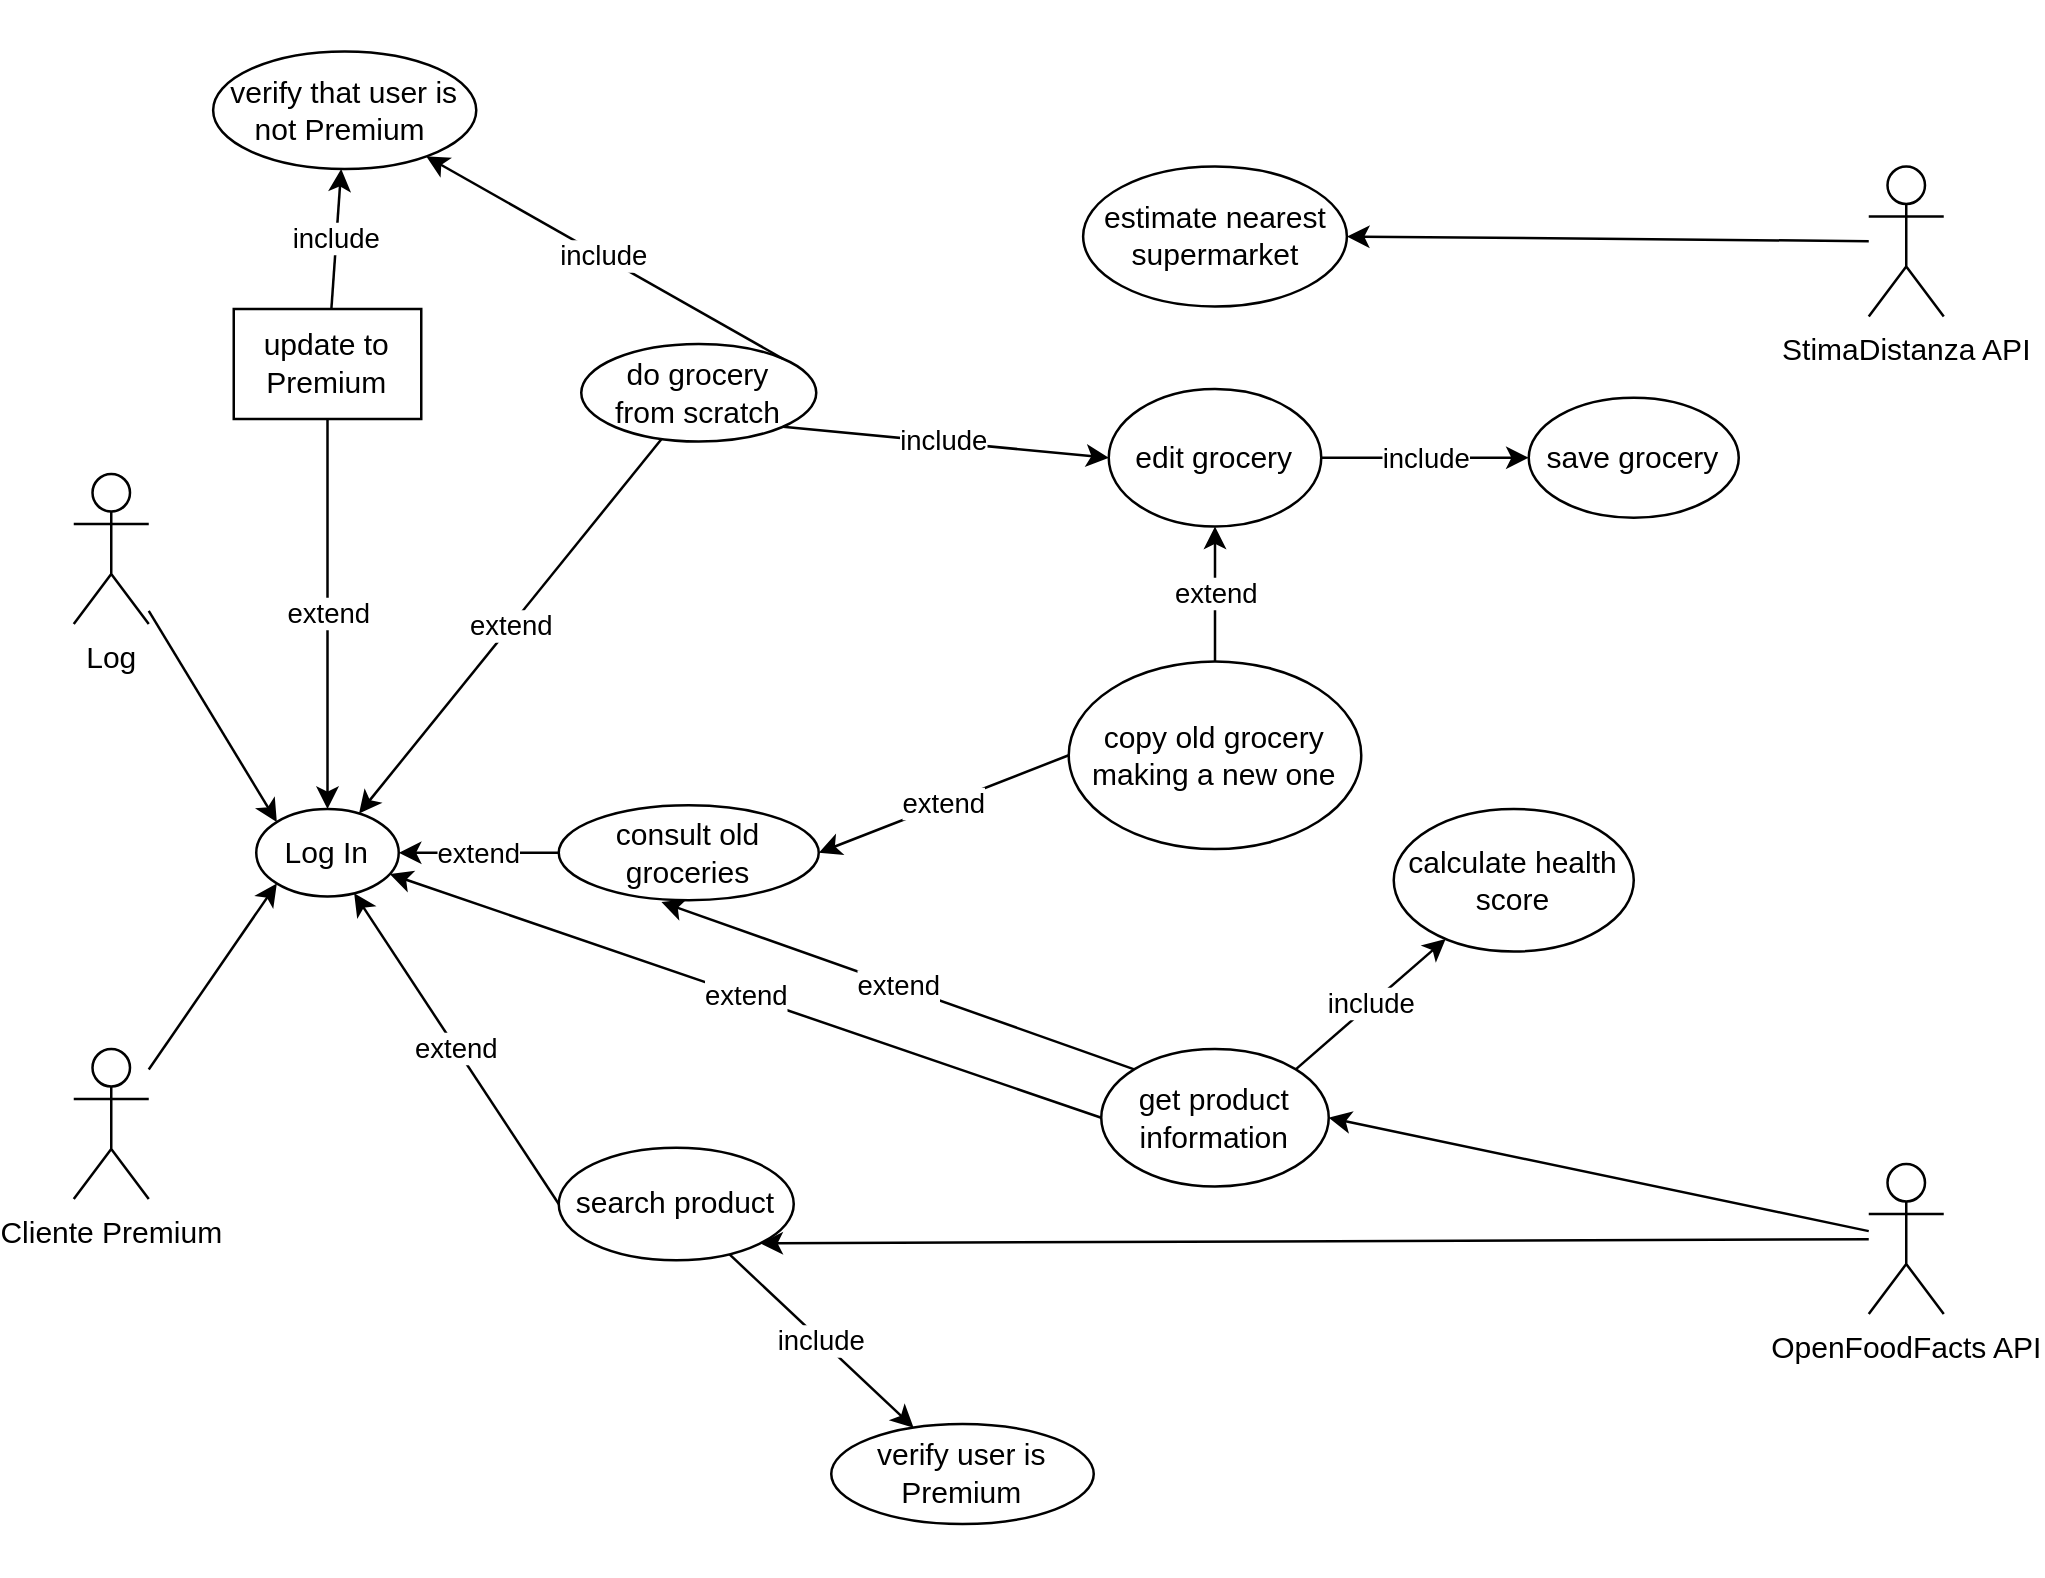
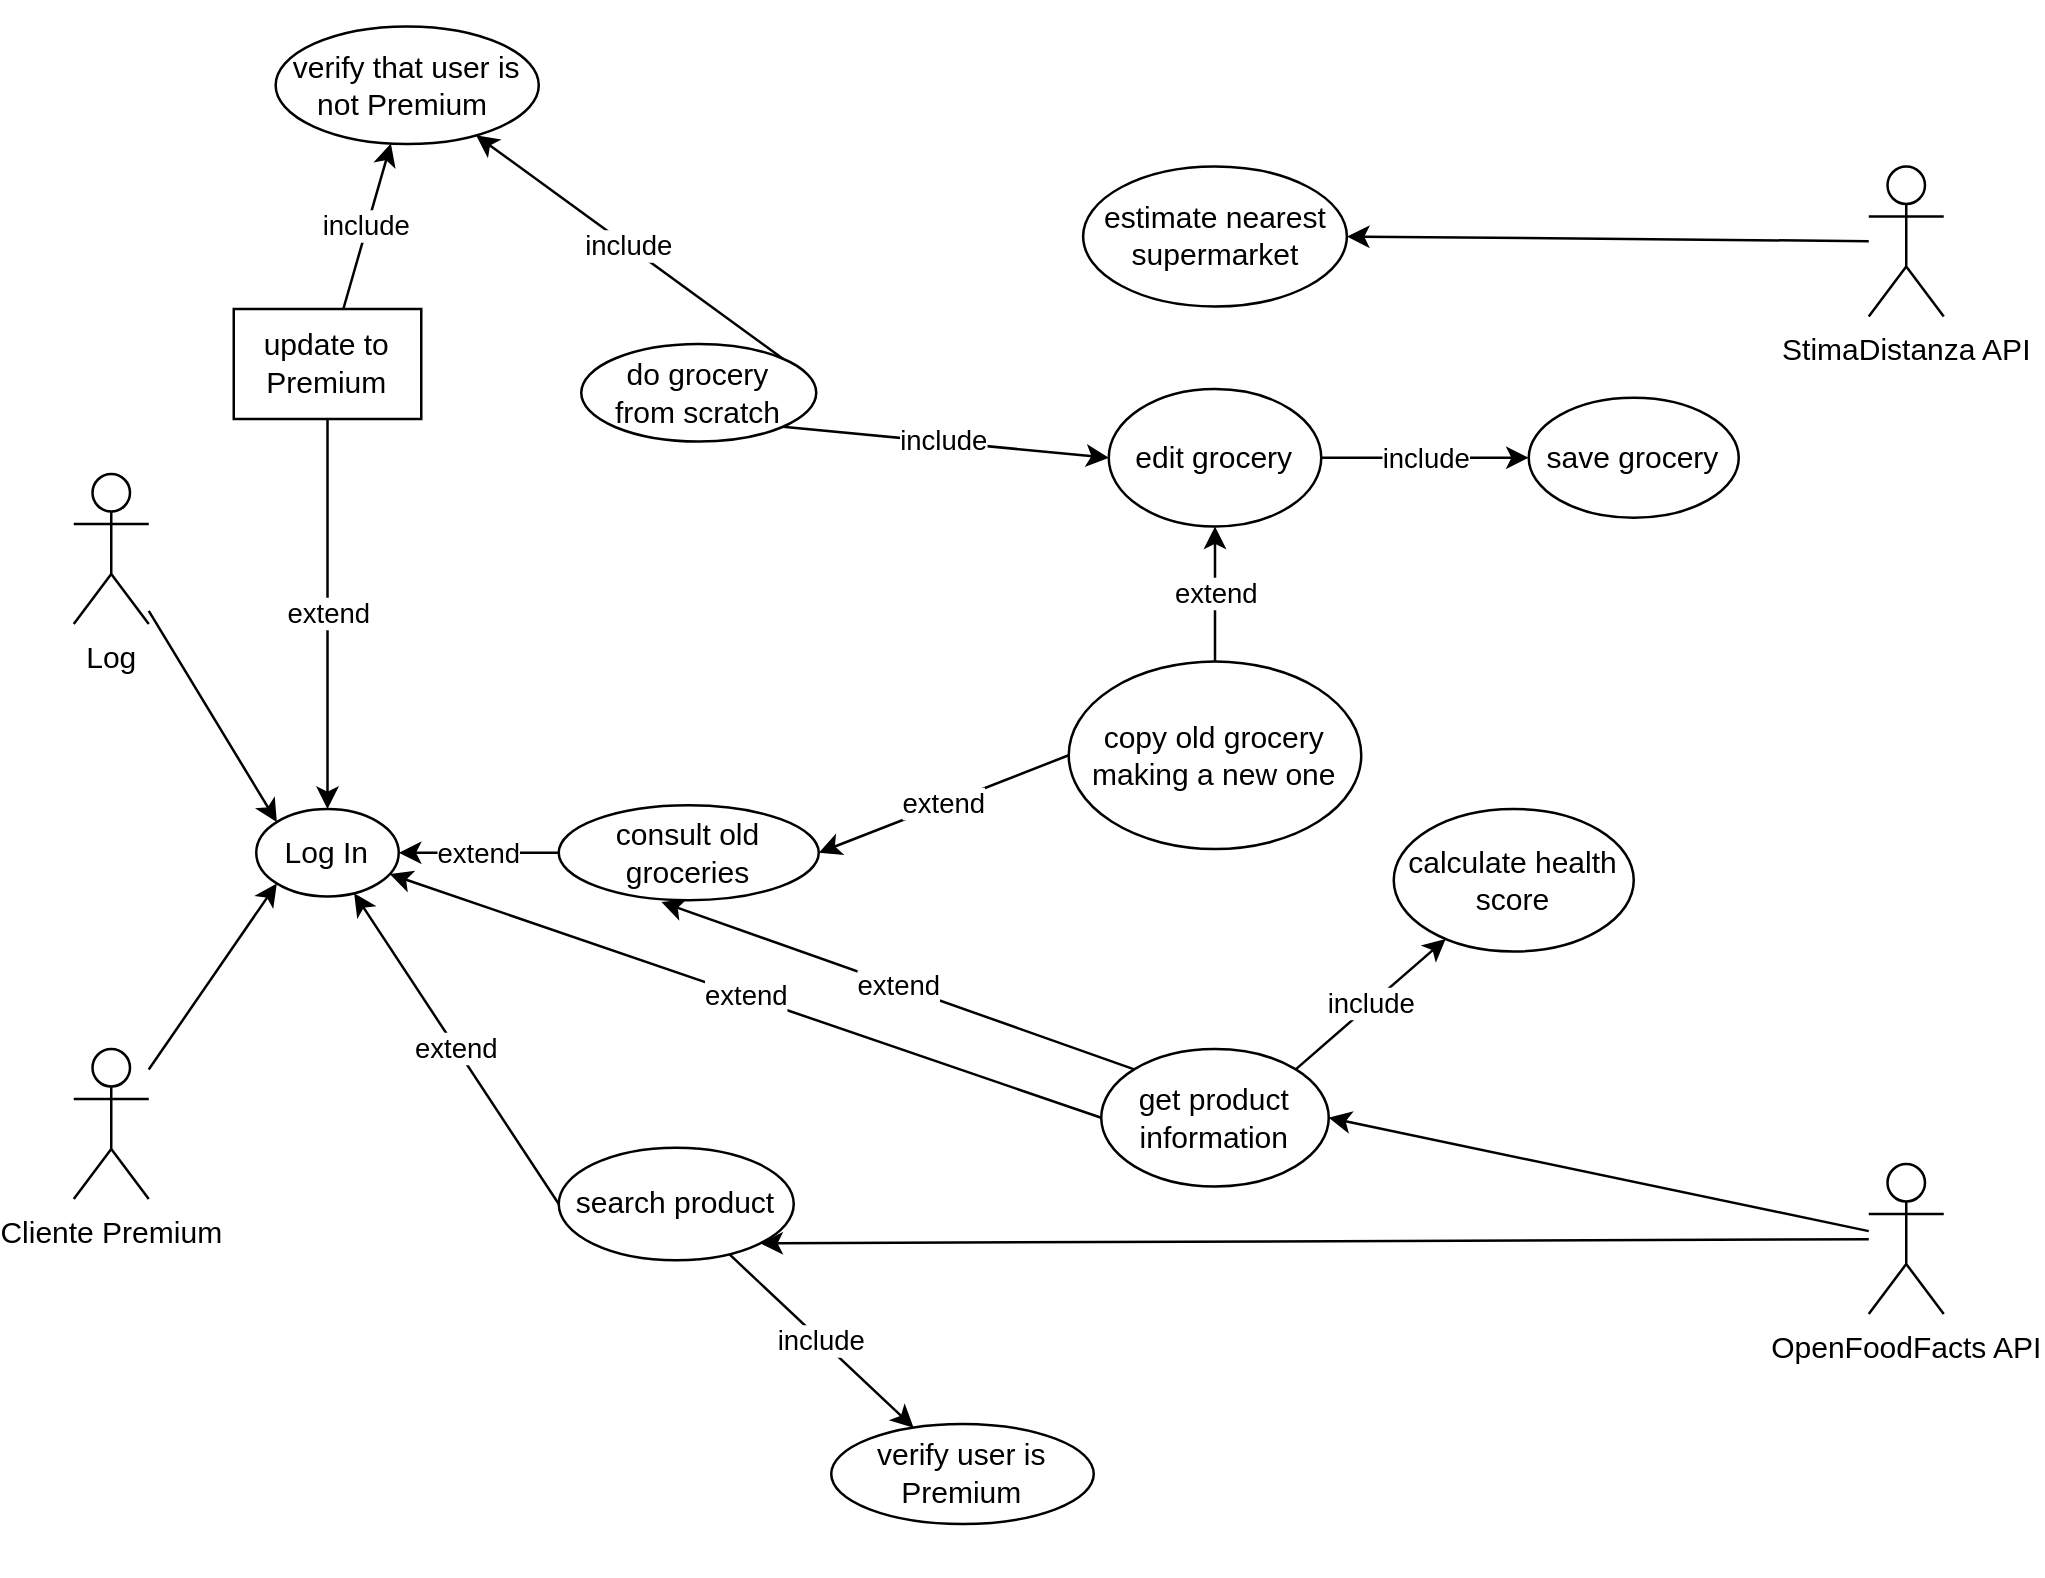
node "verify that user is not Premium": moved (345, 110) -> (407, 85)
edge "do grocery from scratch" -> "Log In": removed, label "extend"
